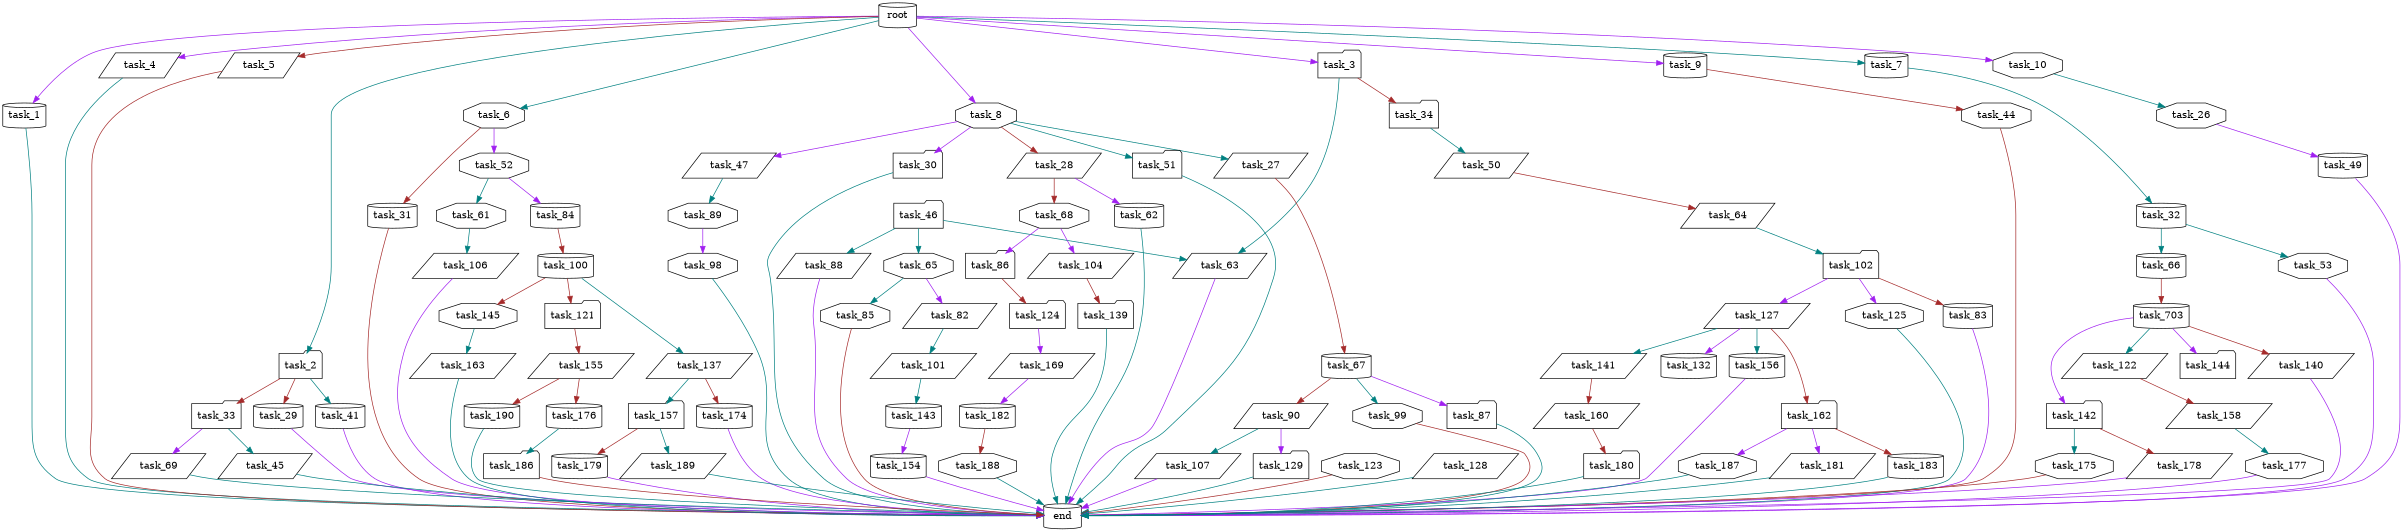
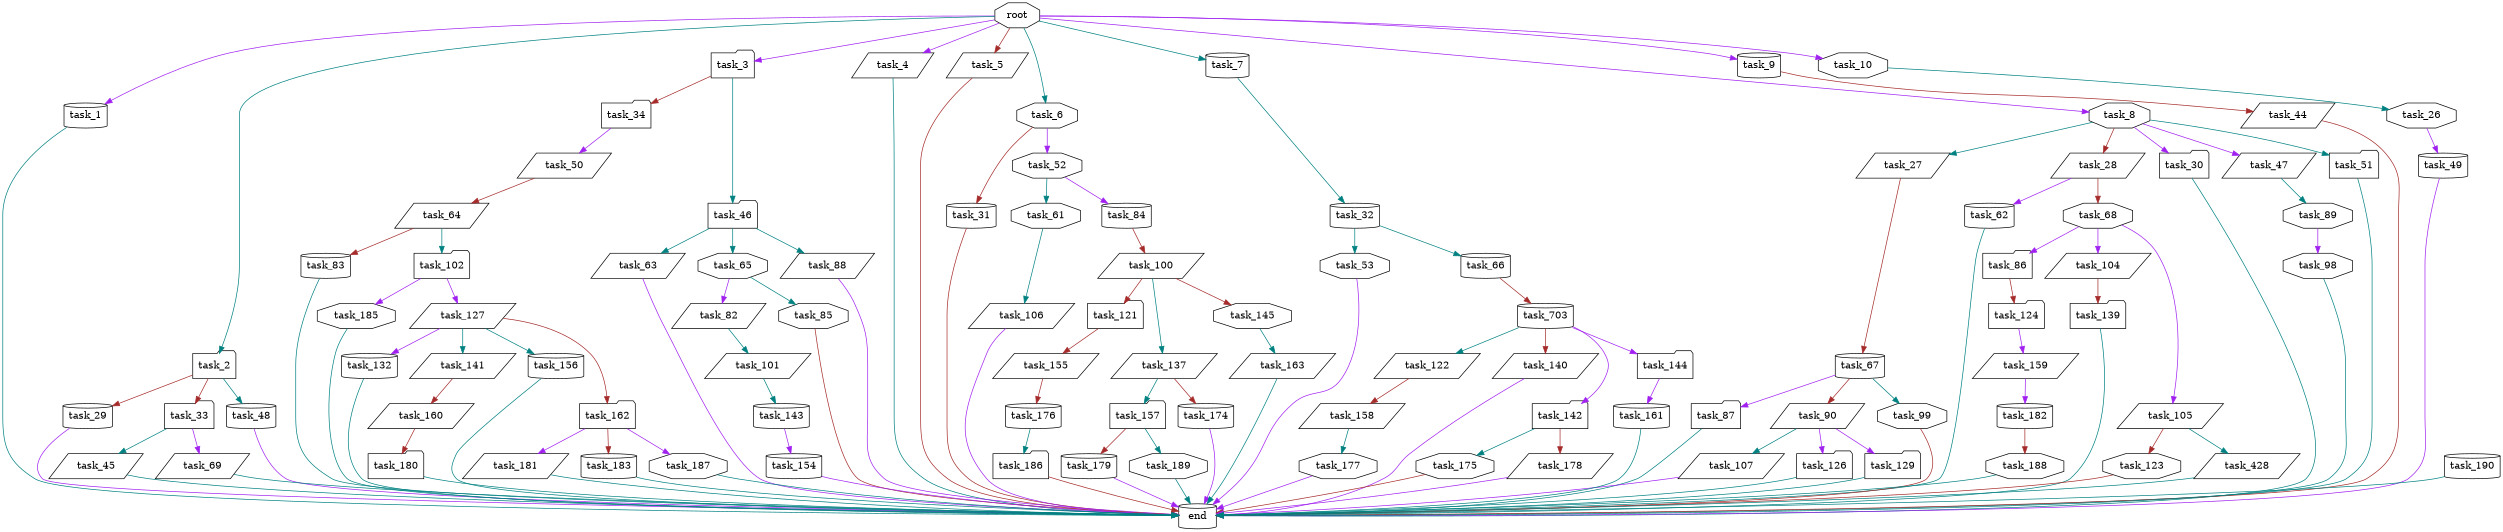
node "root": shape cylinder -> octagon
node "task_44": shape octagon -> parallelogram
edge "task_34" -> "task_50": color teal -> purple
edge "task_3" -> "task_63": now "task_3" -> "task_46"
node "task_100": shape cylinder -> parallelogram
edge "task_102" -> "task_83": now "task_64" -> "task_83"
node "task_125": label "task_125" -> "task_185"
node "task_169": label "task_169" -> "task_159"
edge "task_155" -> "task_190": removed
node "task_41": label "task_41" -> "task_48"
node "task_161": added
node "task_105": added
node "task_189": shape parallelogram -> octagon
node "task_128": label "task_128" -> "task_428"
node "task_126": added
edge "task_156" -> "end": color purple -> teal
edge "task_132" -> "end": added
edge "task_83" -> "end": color purple -> teal
